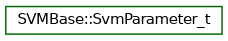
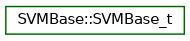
node "SVMBase::SvmParameter_t": label "SVMBase::SvmParameter_t" -> "SVMBase::SVMBase_t"
